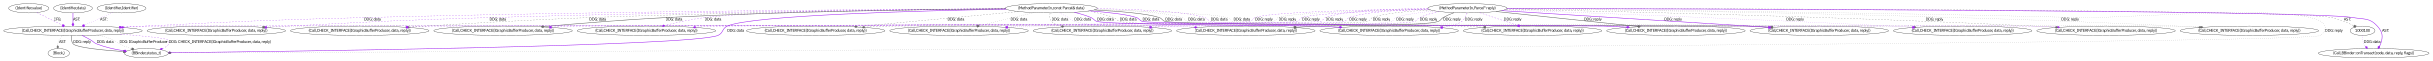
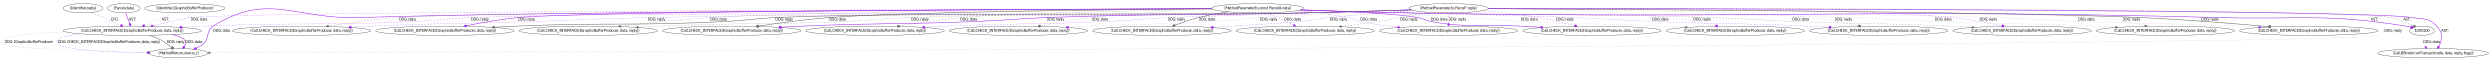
node "(Identifier,value)": label "(Identifier,value)" -> "(Identifier,reply)"
node "(Identifier,data)": label "(Identifier,data)" -> "(Parcel,data)"
node "(Identifier,Identifier)": label "(Identifier,Identifier)" -> "(Identifier,IGraphicBufferProducer)"
edge "(MethodParameterIn,const Parcel& data)" -> "1000100": added, label "AST:"
node "(Block,)": removed
node "(BBinder,status_t)": label "(BBinder,status_t)" -> "(MethodReturn,status_t)"
